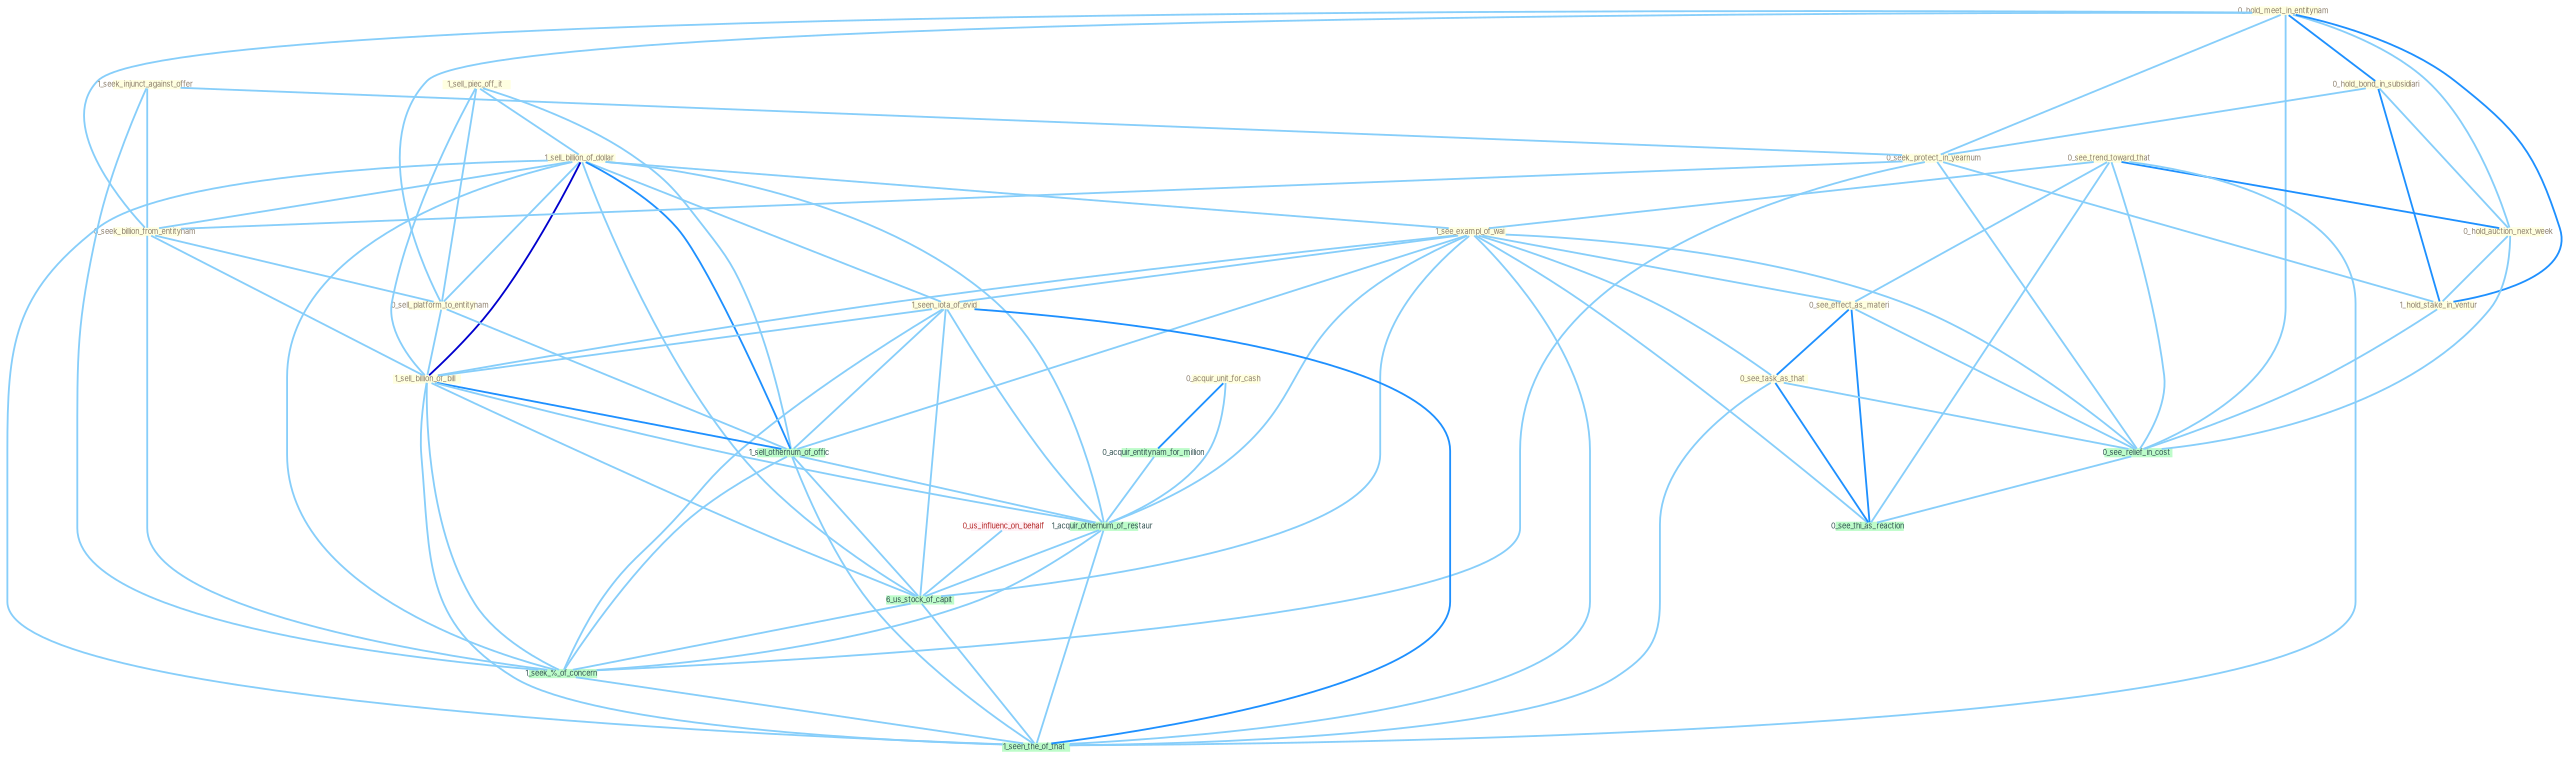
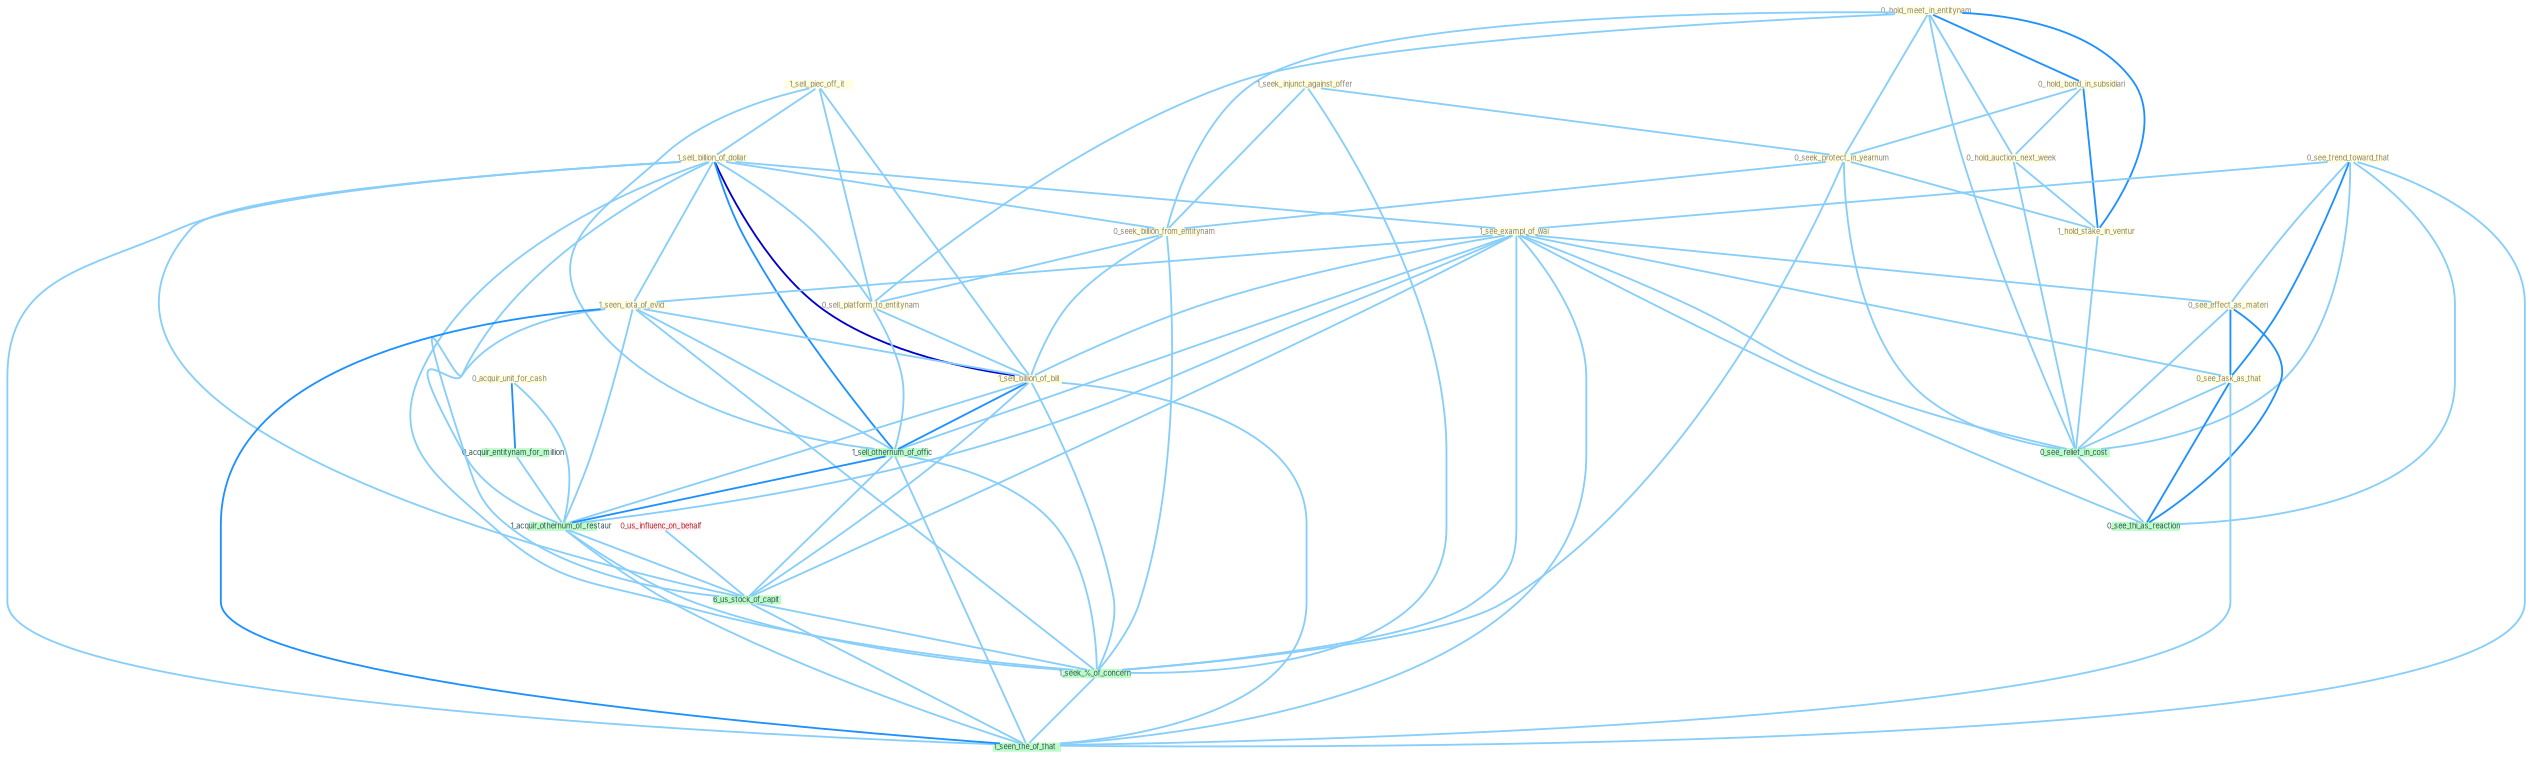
edge "0_see_trend_toward_that" -- "0_hold_auction_next_week": now "0_see_trend_toward_that" -- "0_see_task_as_that"
edge "1_sell_othernum_of_offic" -- "1_acquir_othernum_of_restaur": color #87cefa -> #1e90ff
edge "1_see_exampl_of_wai" -- "1_seek_%_of_concern": added
